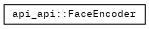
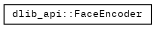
node "api_api::FaceEncoder": label "api_api::FaceEncoder" -> "dlib_api::FaceEncoder"
